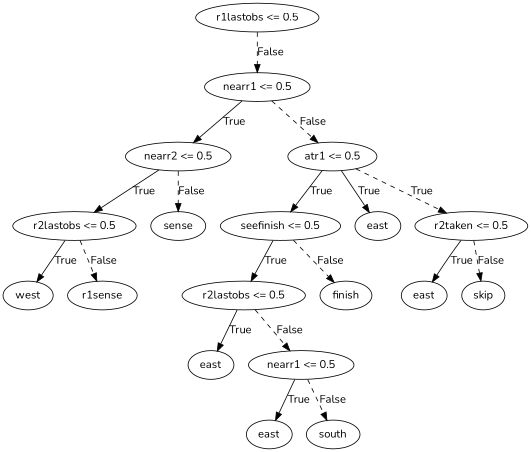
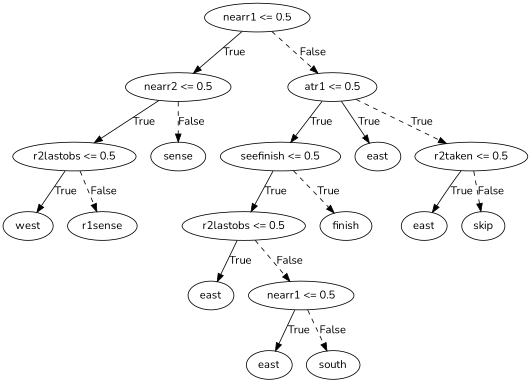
node "r1lastobs <= 0.5": removed
edge "seefinish <= 0.5" -> "finish": label "False" -> "True"
